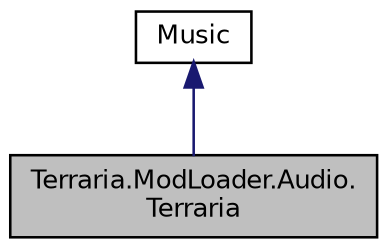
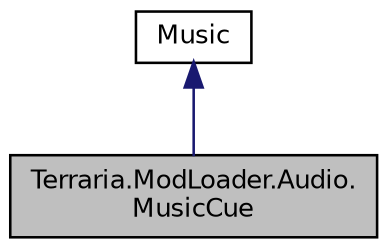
node "Terraria.ModLoader.Audio. Terraria": label "Terraria.ModLoader.Audio. Terraria" -> "Terraria.ModLoader.Audio. MusicCue"
